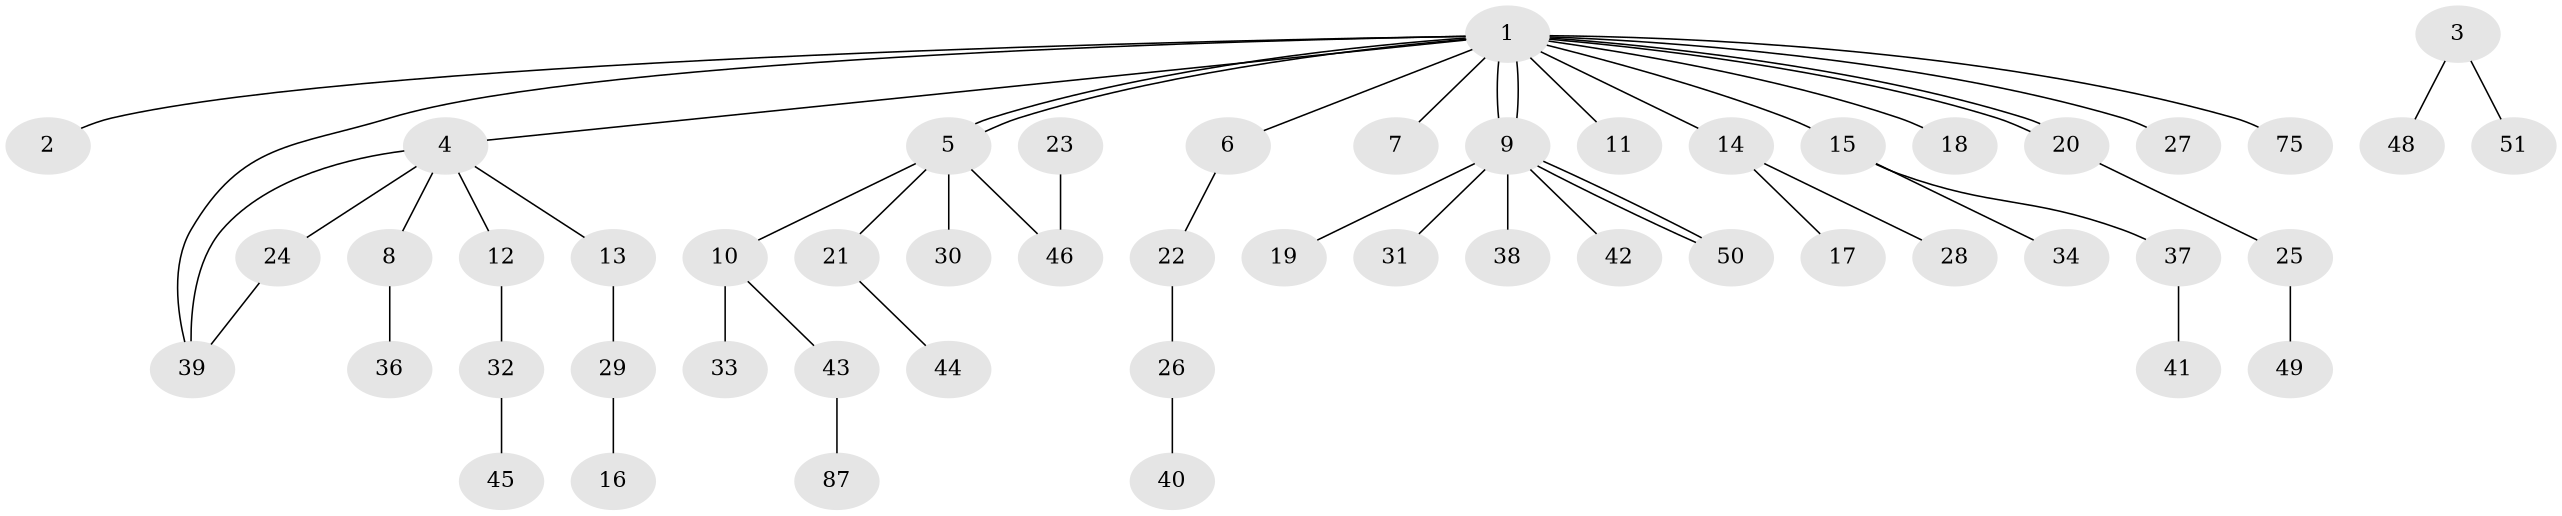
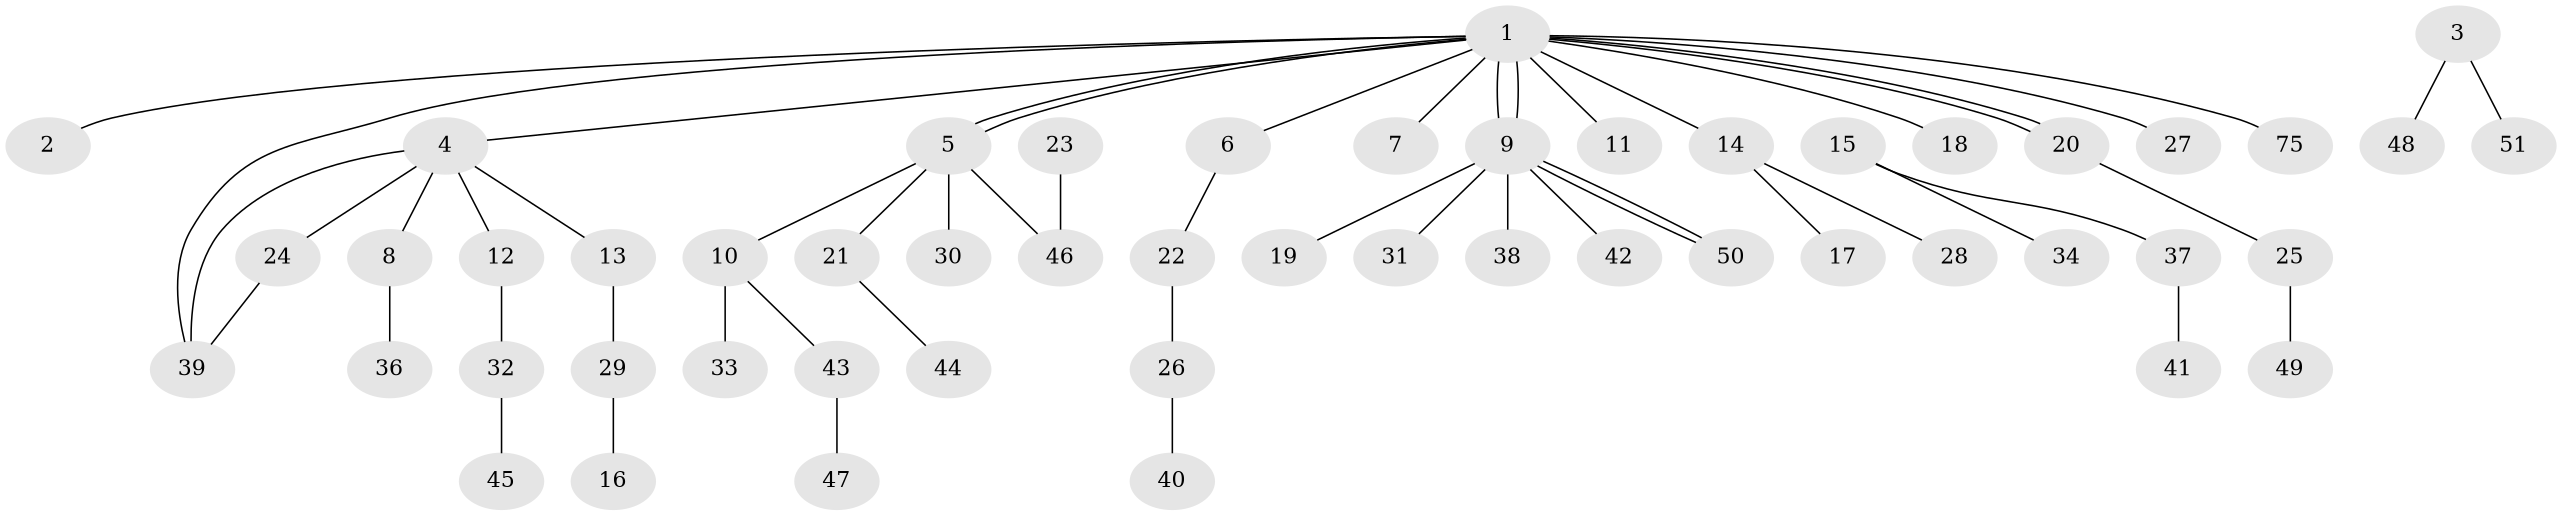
edge "1" -- "15": removed
node "87": label "87" -> "47"
